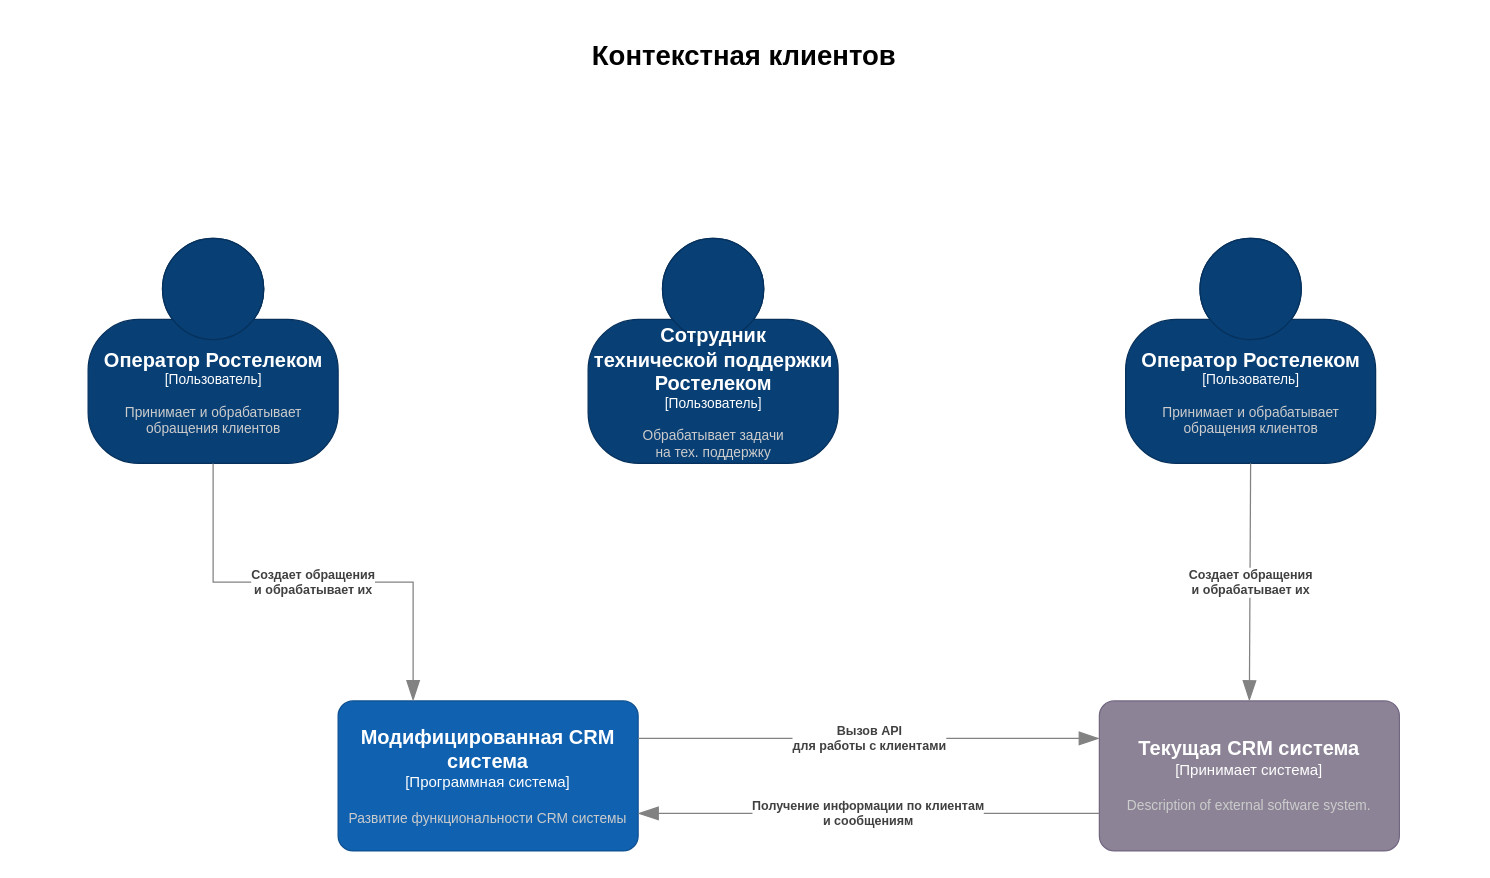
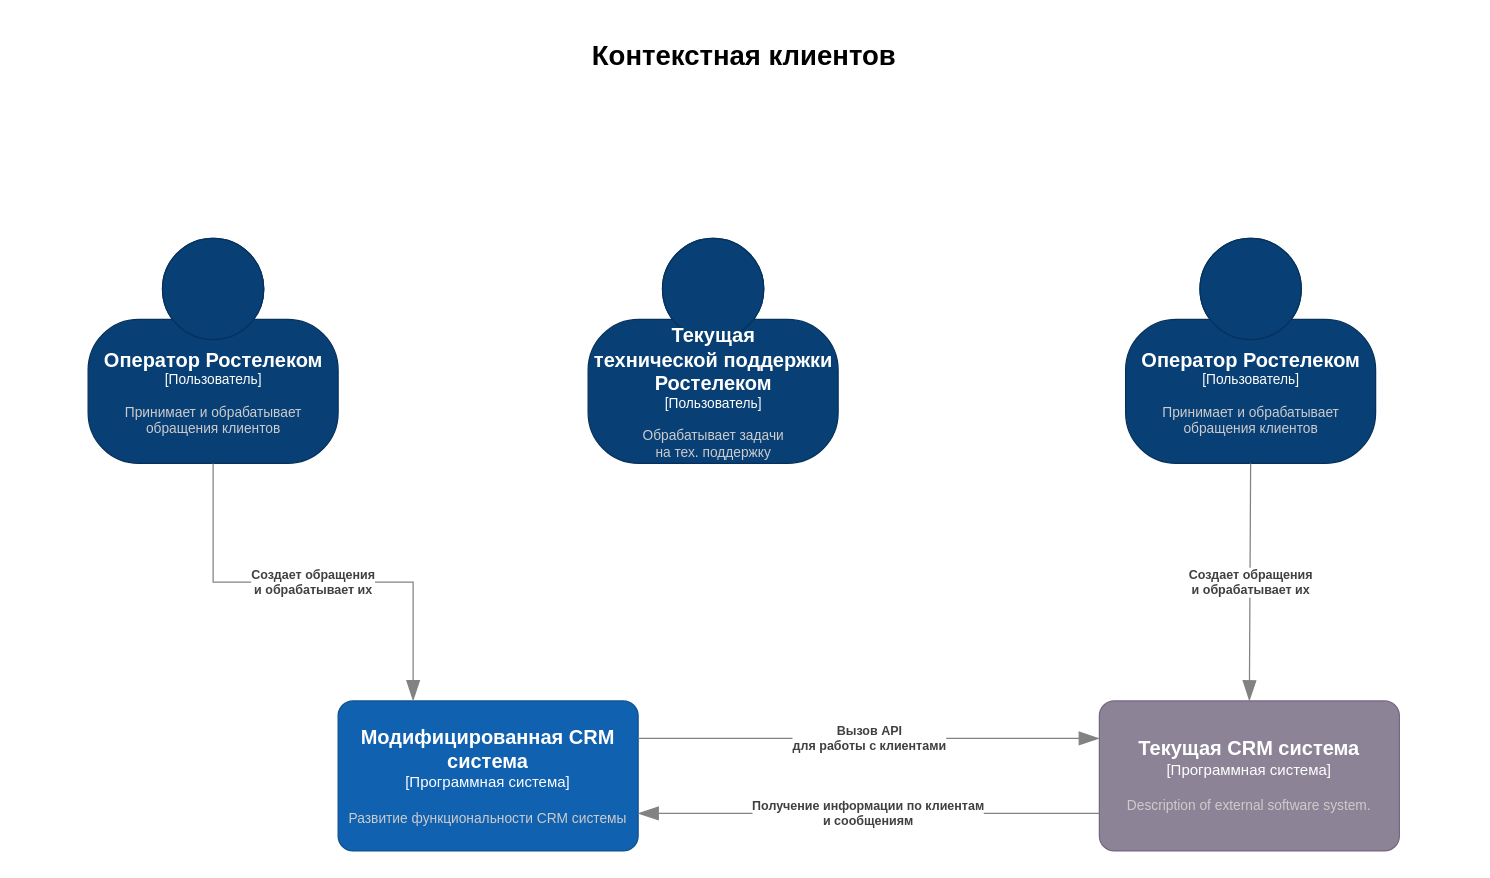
node "Сотрудник технической поддержки Ростелеком [Пользователь] Обрабатывает задачи на тех. поддержку": label "Сотрудник технической поддержки Ростелеком [Пользователь] Обрабатывает задачи на тех. поддержку" -> "Текущая технической поддержки Ростелеком [Пользователь] Обрабатывает задачи на тех. поддержку"
node "Текущая CRM система [Принимает система] Description of external software system.": label "Текущая CRM система [Принимает система] Description of external software system." -> "Текущая CRM система [Программная система] Description of external software system."
